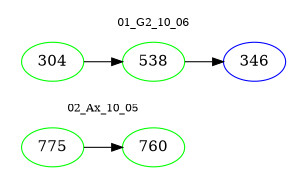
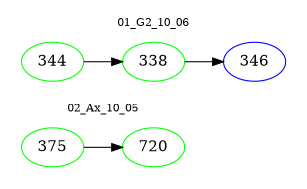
node "304": label "304" -> "344"
node "538": label "538" -> "338"
node "775": label "775" -> "375"
node "760": label "760" -> "720"
